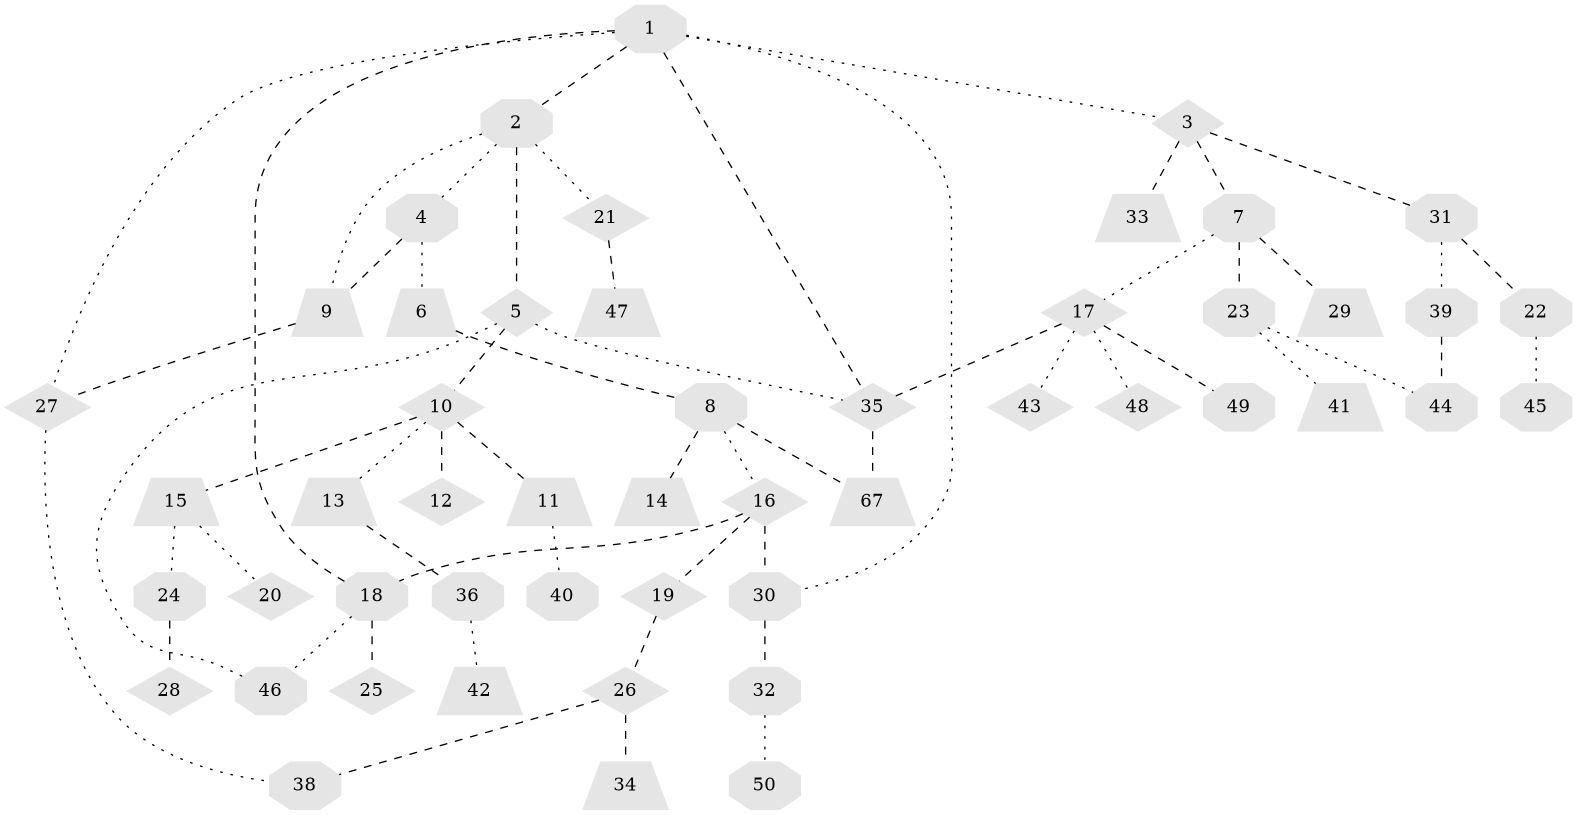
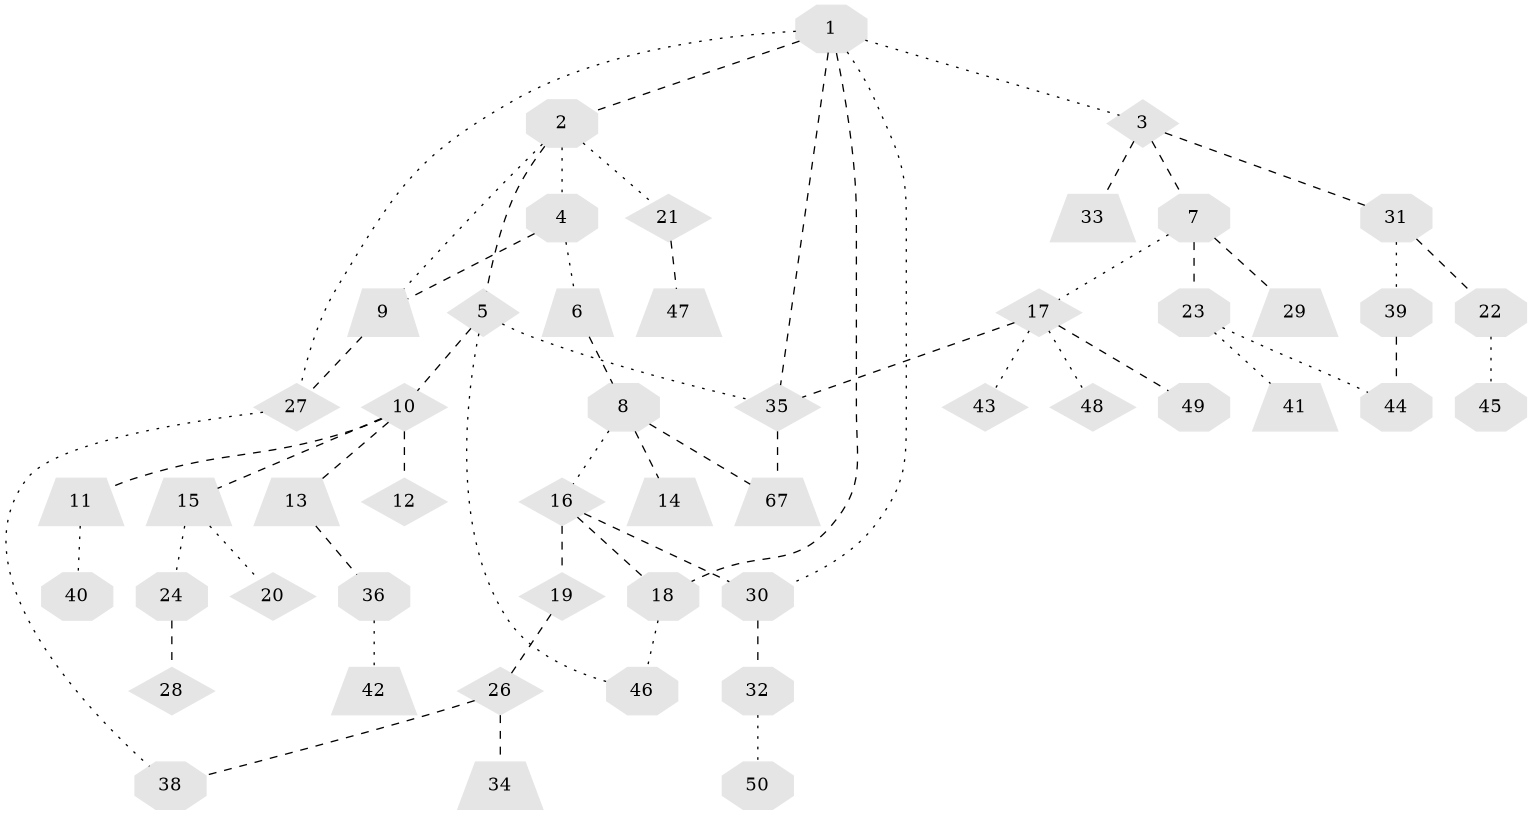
edge "10" -- "13": style dotted -> dashed
node "25": removed
